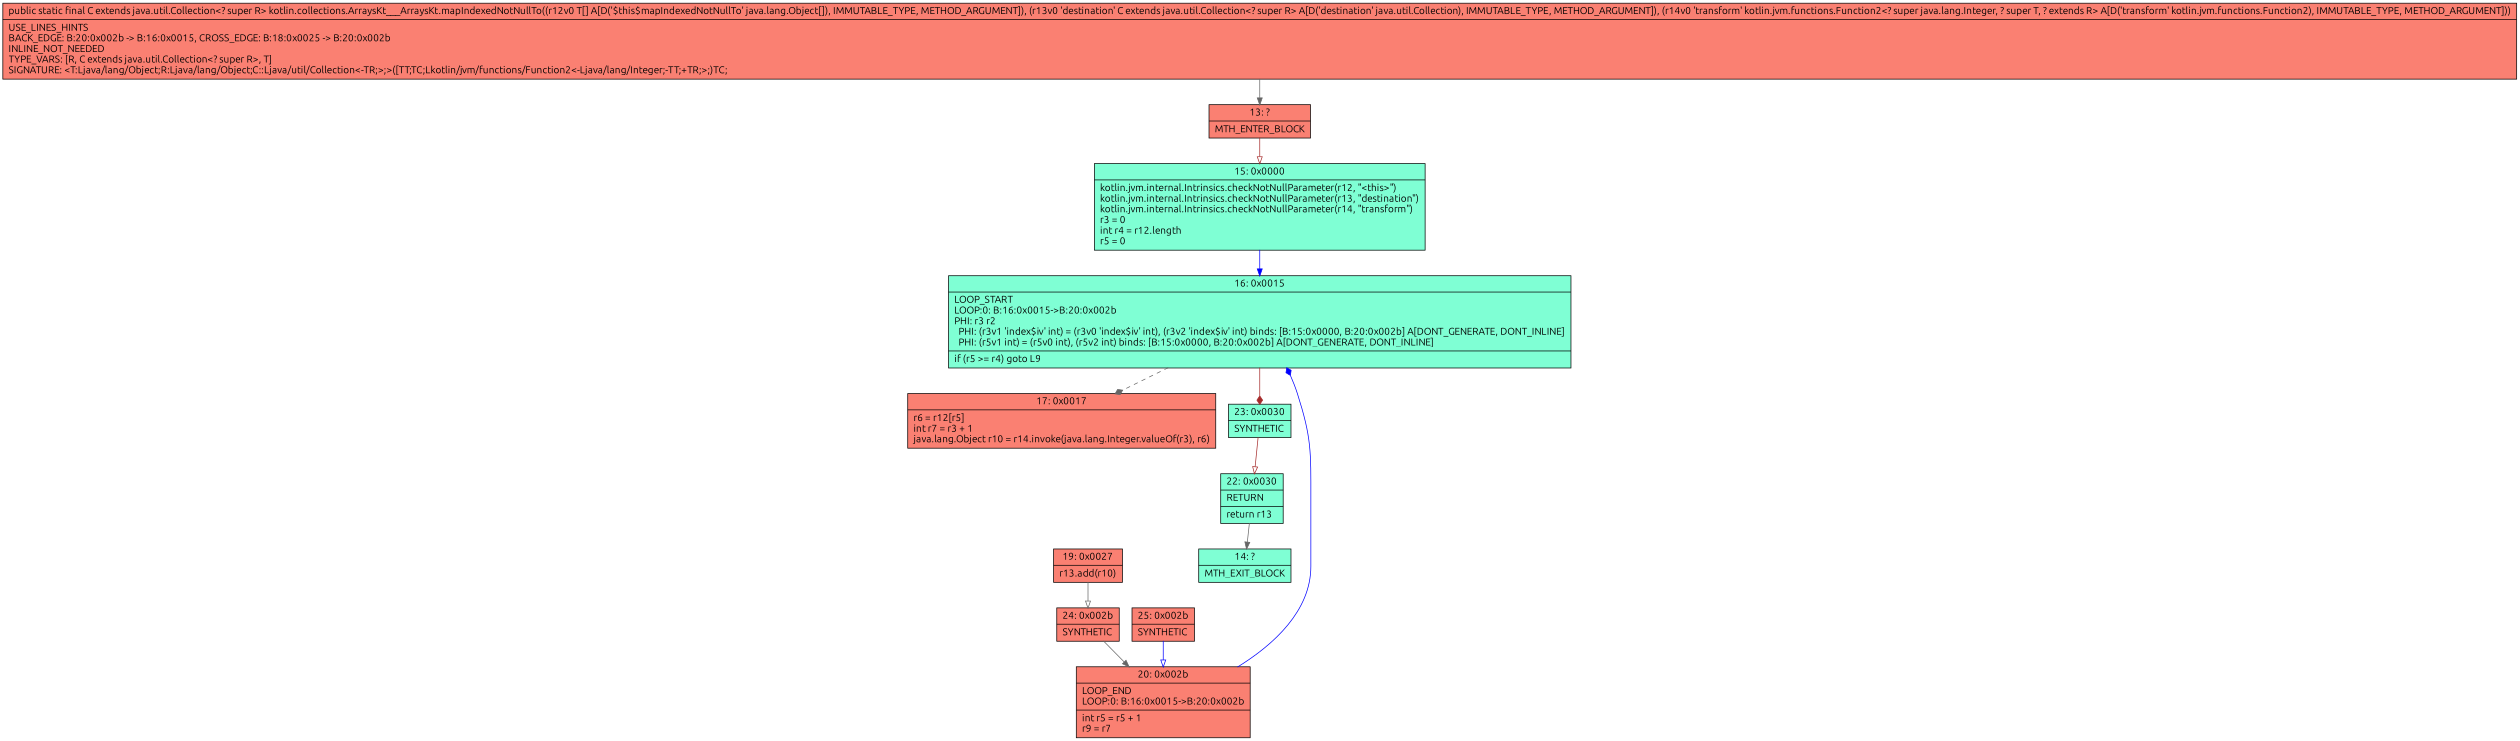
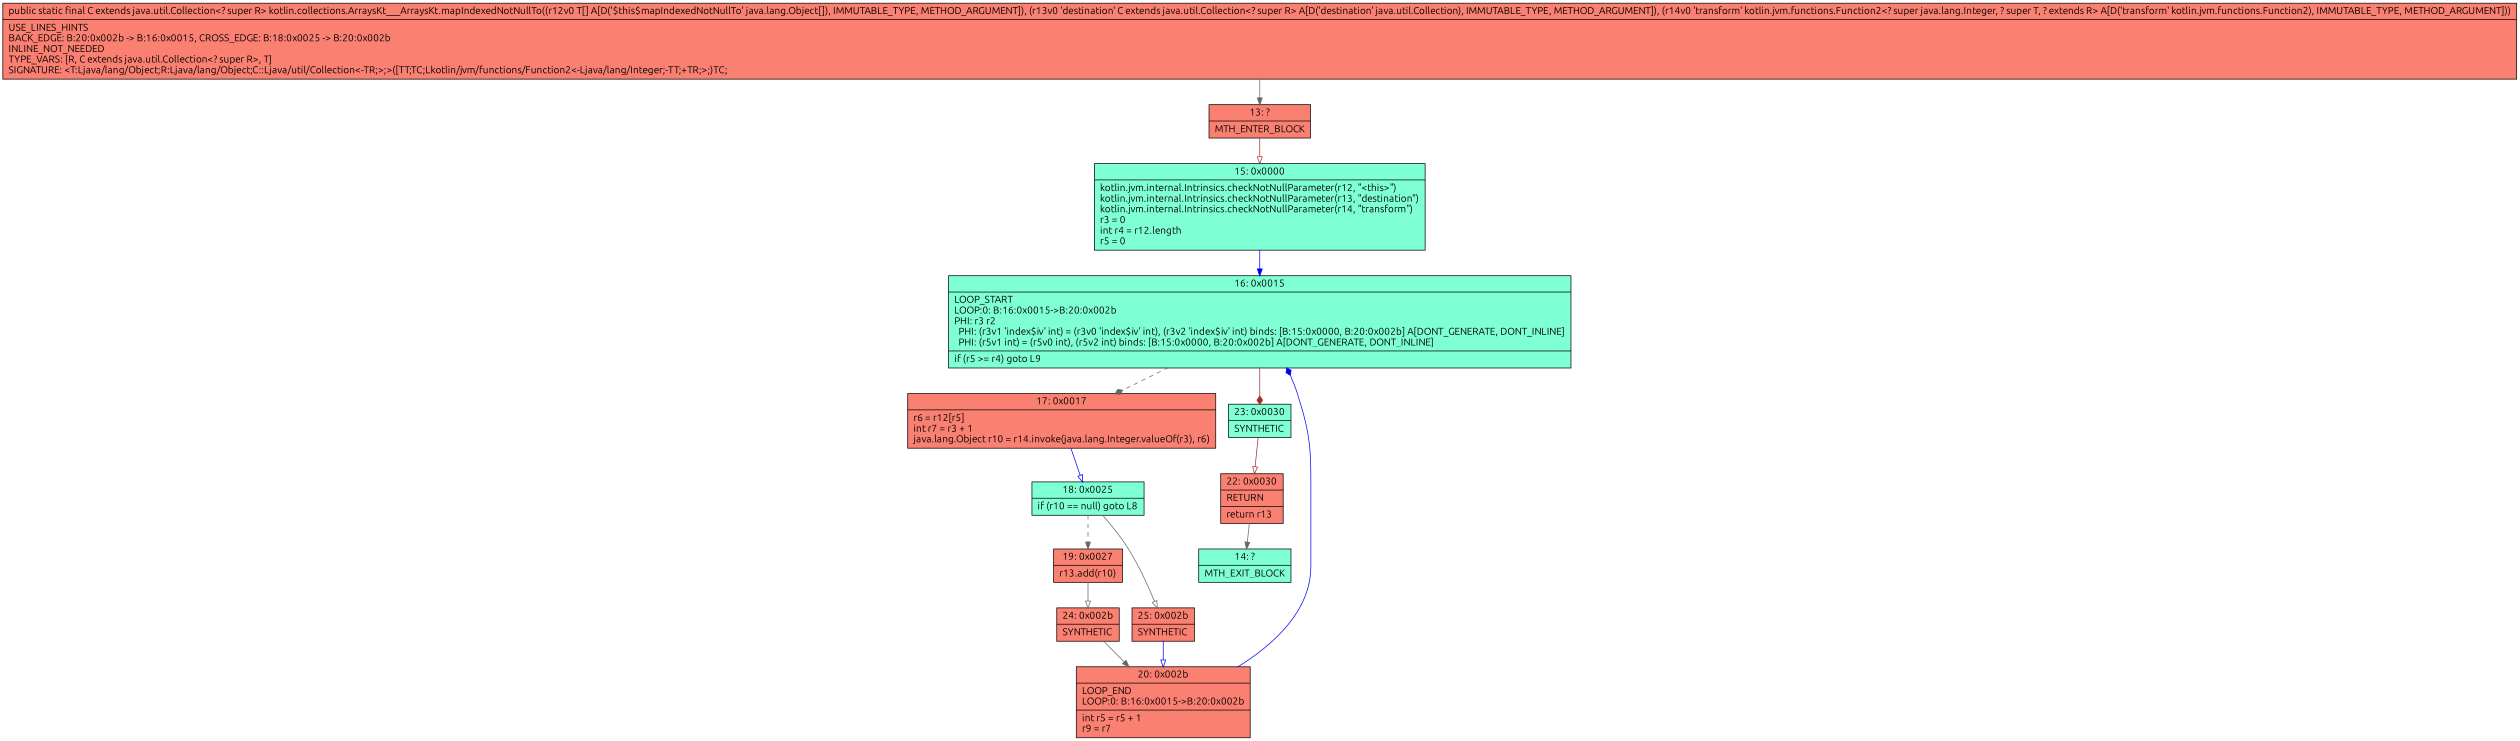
node "18: 0x0025": added
node "22: 0x0030": fillcolor aquamarine -> salmon
